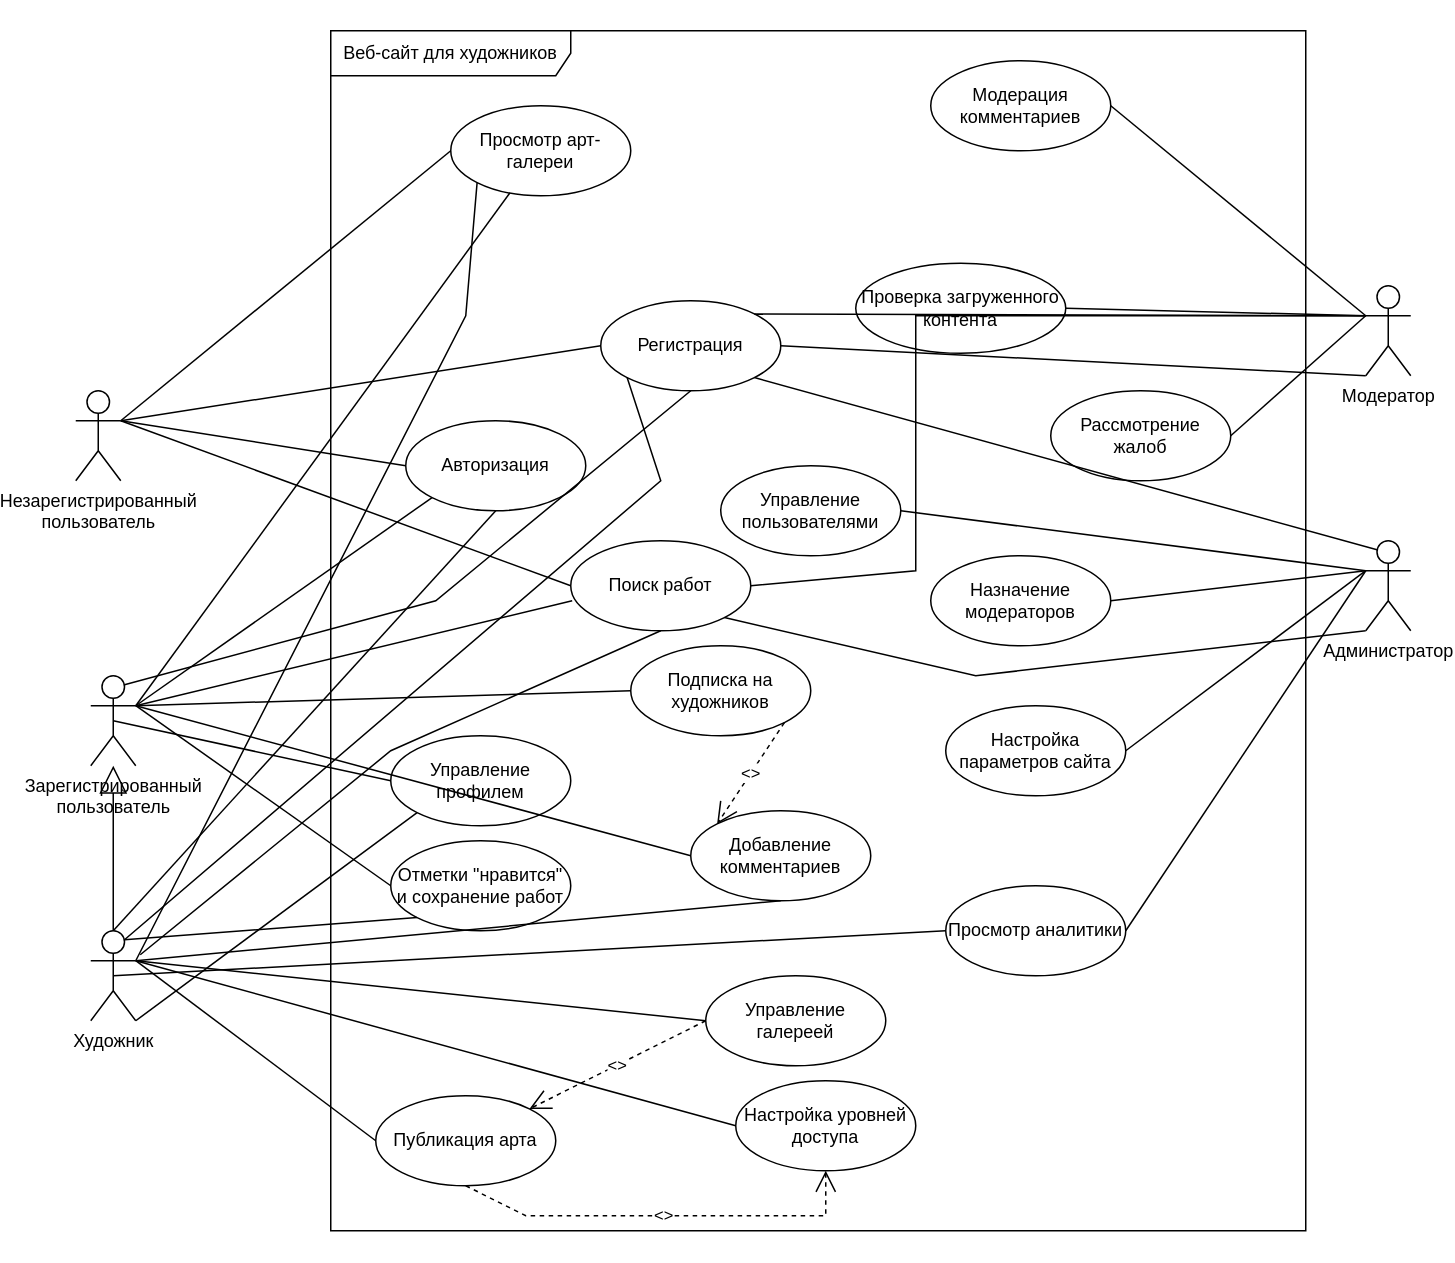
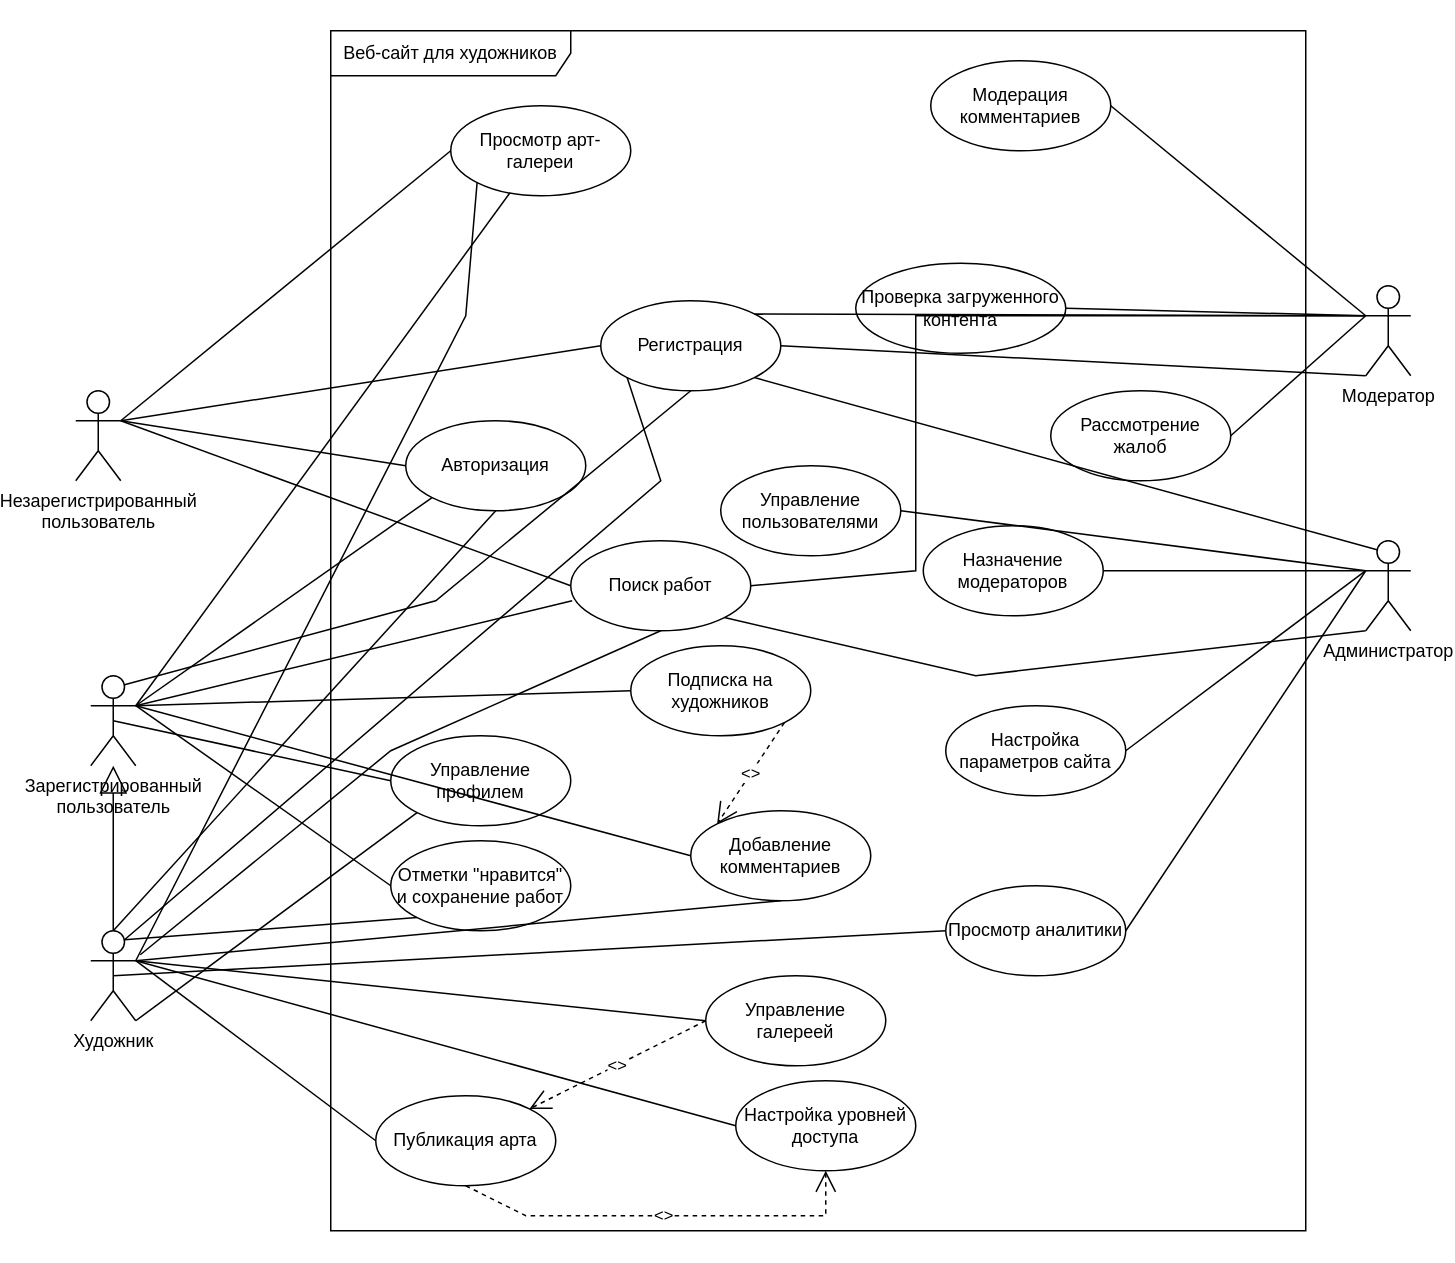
node "Назначение модераторов": moved (1021, 601) -> (1013, 571)
